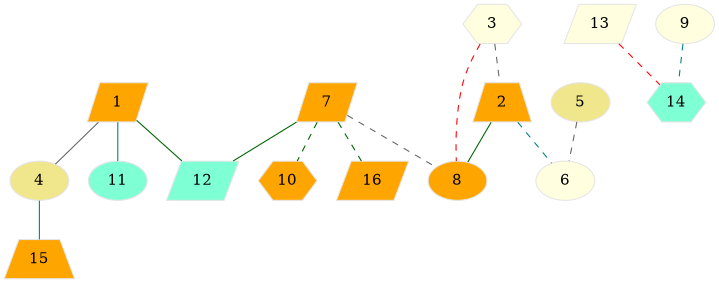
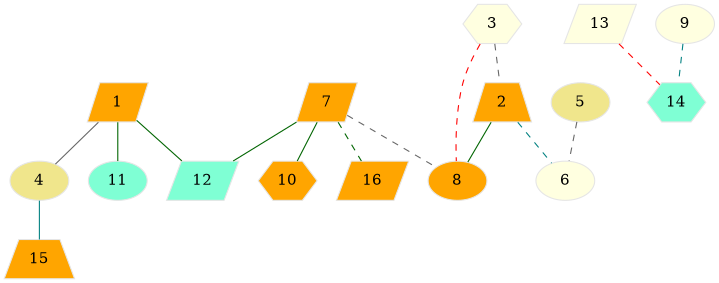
edge "1" -- "11": color teal -> darkgreen
edge "7" -- "10": style dashed -> solid
